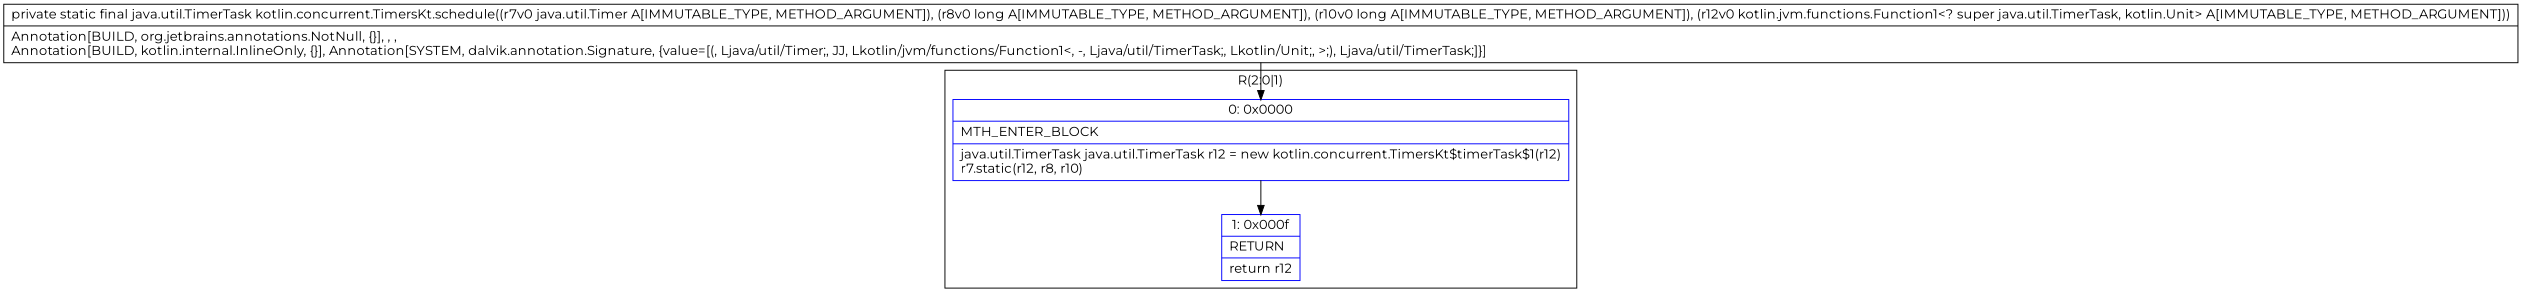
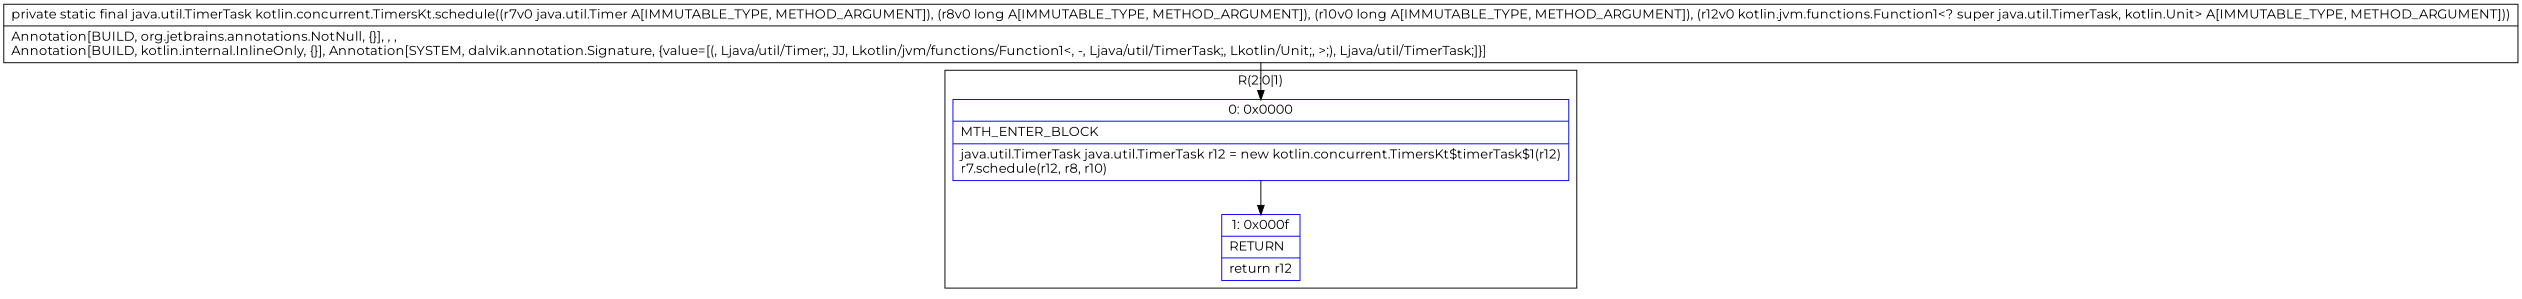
node "0: 0x0000": text "r7.static(r12, r8, r10)" -> "r7.schedule(r12, r8, r10)"
